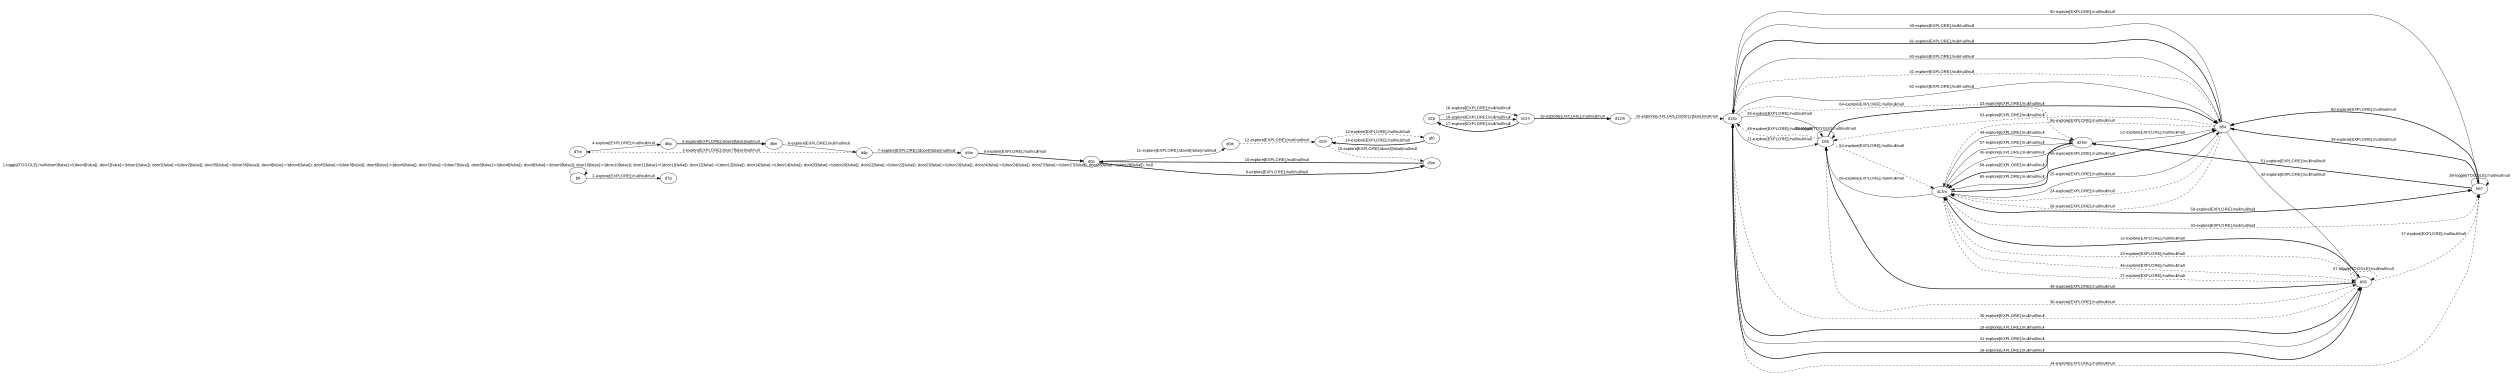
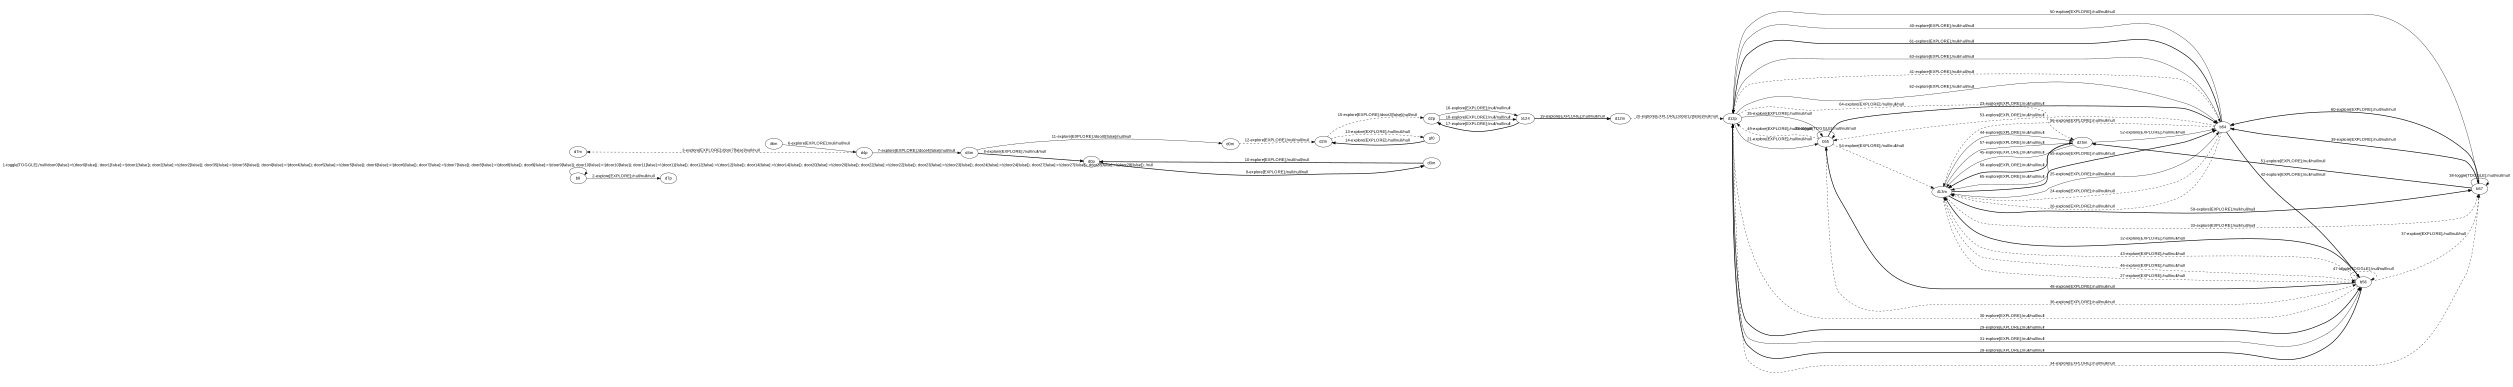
node "d6p": removed
edge "d0p" -> "d0m": now "d4m" -> "d0m"
edge "d2m" -> "d3m": now "d2m" -> "d2p"
edge "d13m" -> "b55": removed, label "66-explore[EXPLORE];/null/null/null"
edge "b54" -> "b56": style solid -> bold
